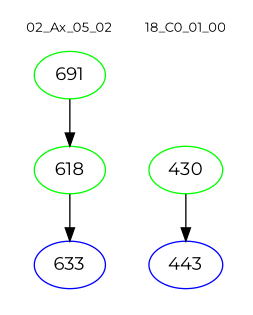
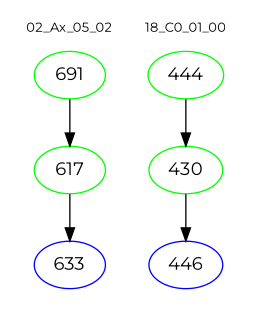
node "444": added
node "618": label "618" -> "617"
node "443": label "443" -> "446"
